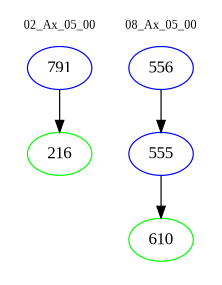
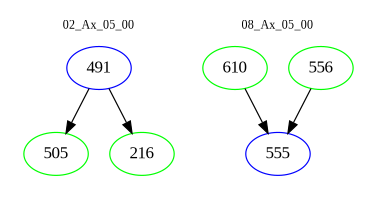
node "791": label "791" -> "491"
node "556": color blue -> green
node "505": added
edge "555" -> "610": reversed
